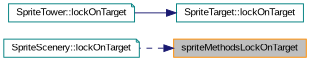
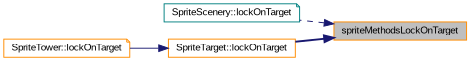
node "SpriteTower::lockOnTarget": color teal -> darkorange
node "SpriteTarget::lockOnTarget": color teal -> darkorange
edge "SpriteTarget::lockOnTarget" -> "spriteMethodsLockOnTarget": added
